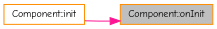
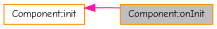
edge "Component::init" -> "Component::onInit": reversed
